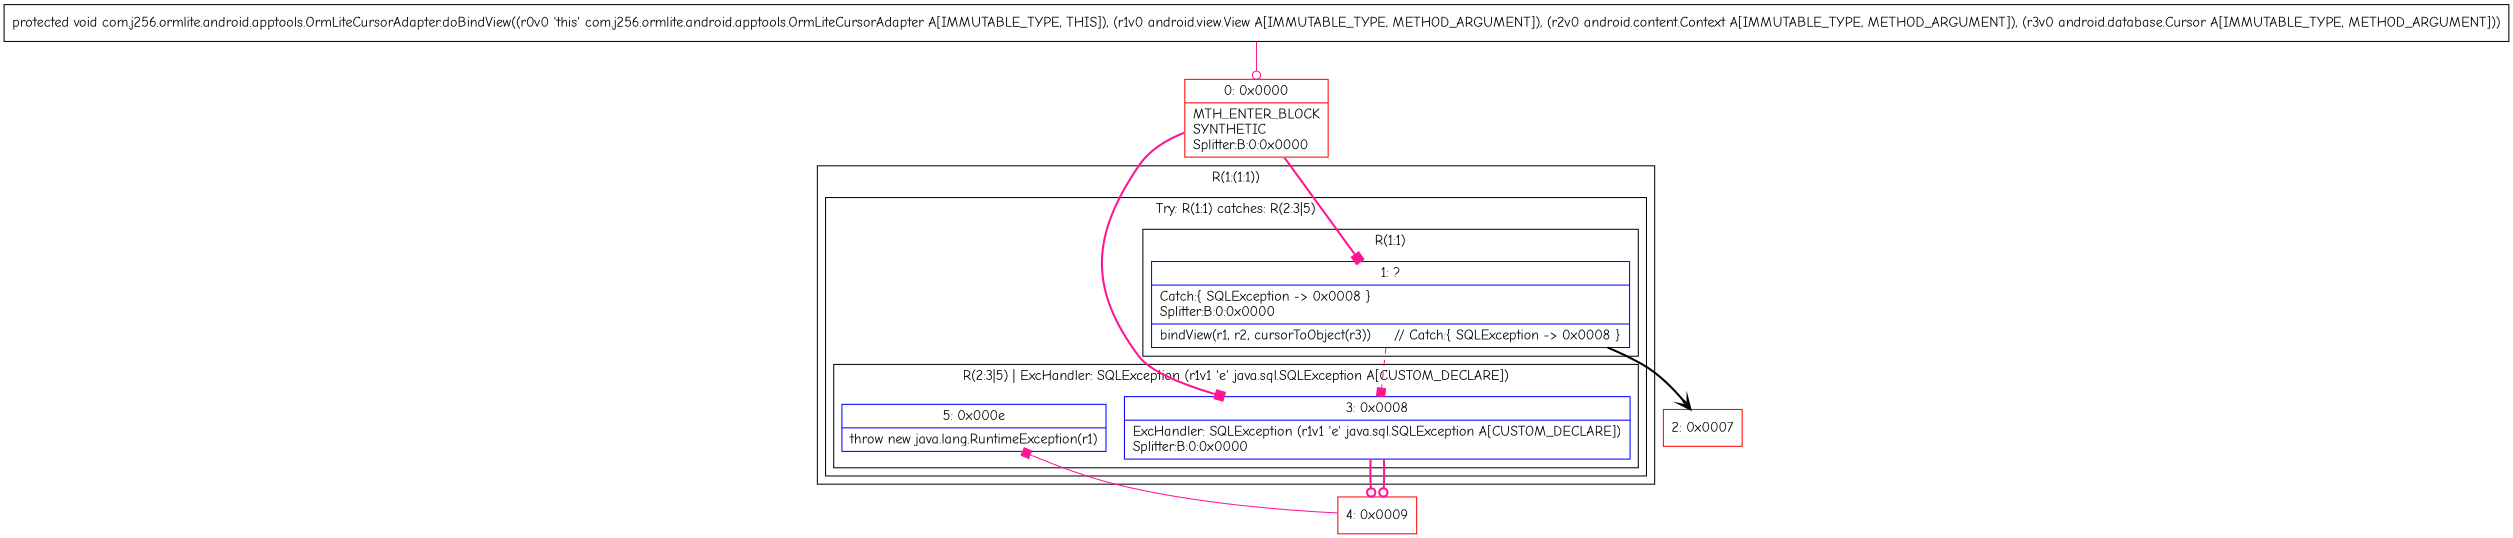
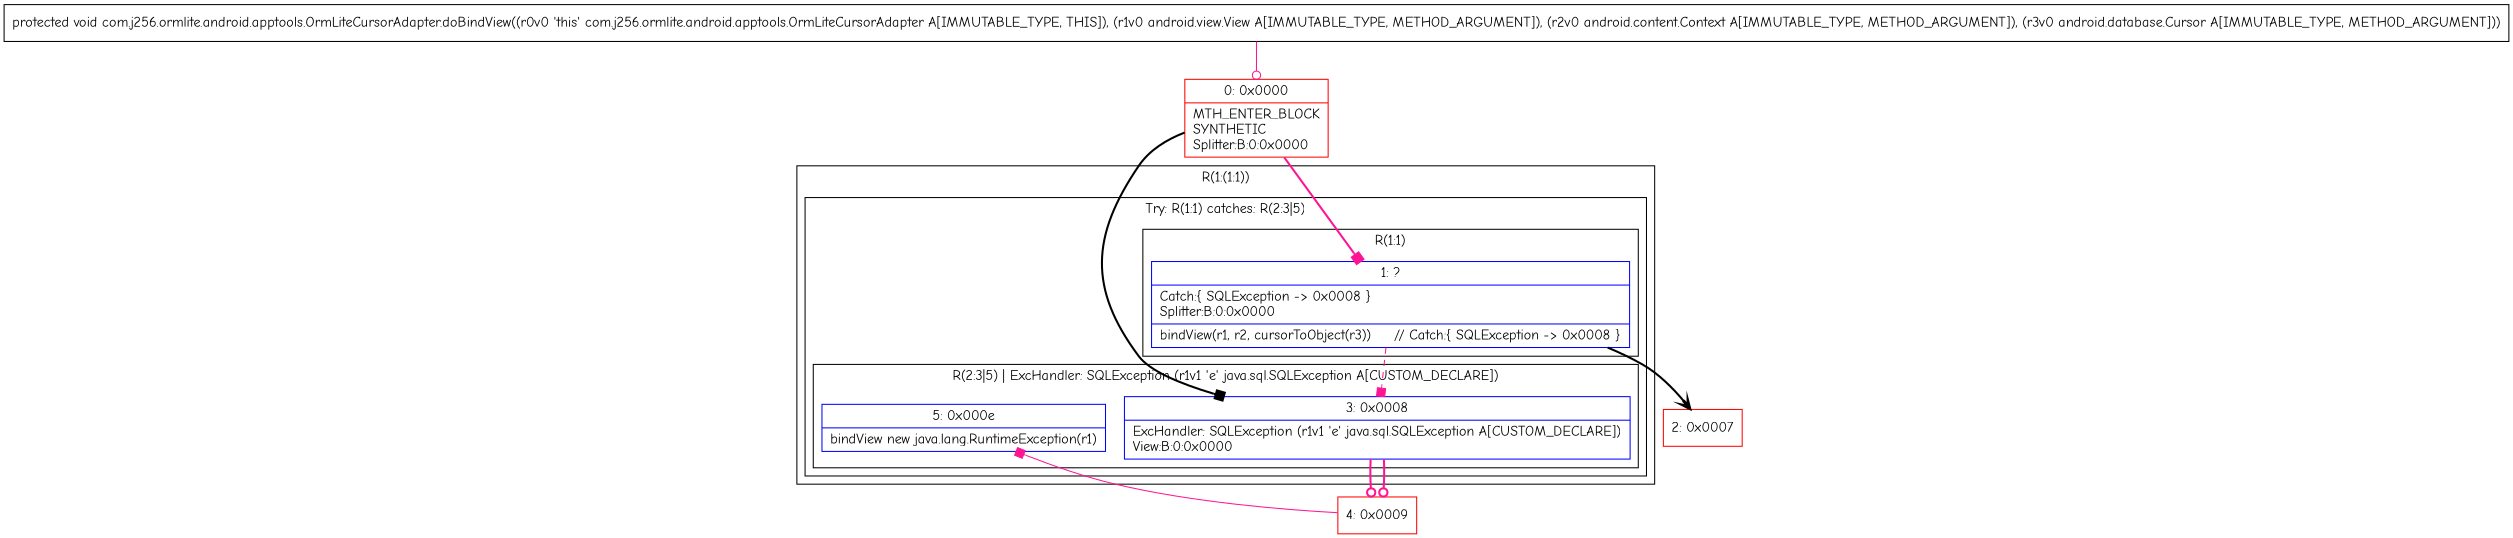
edge "0: 0x0000" -> "3: 0x0008": color deeppink -> black
node "5: 0x000e": text "throw new java.lang.RuntimeException(r1)" -> "bindView new java.lang.RuntimeException(r1)"
node "3: 0x0008": text "Splitter:B:0:0x0000" -> "View:B:0:0x0000"
